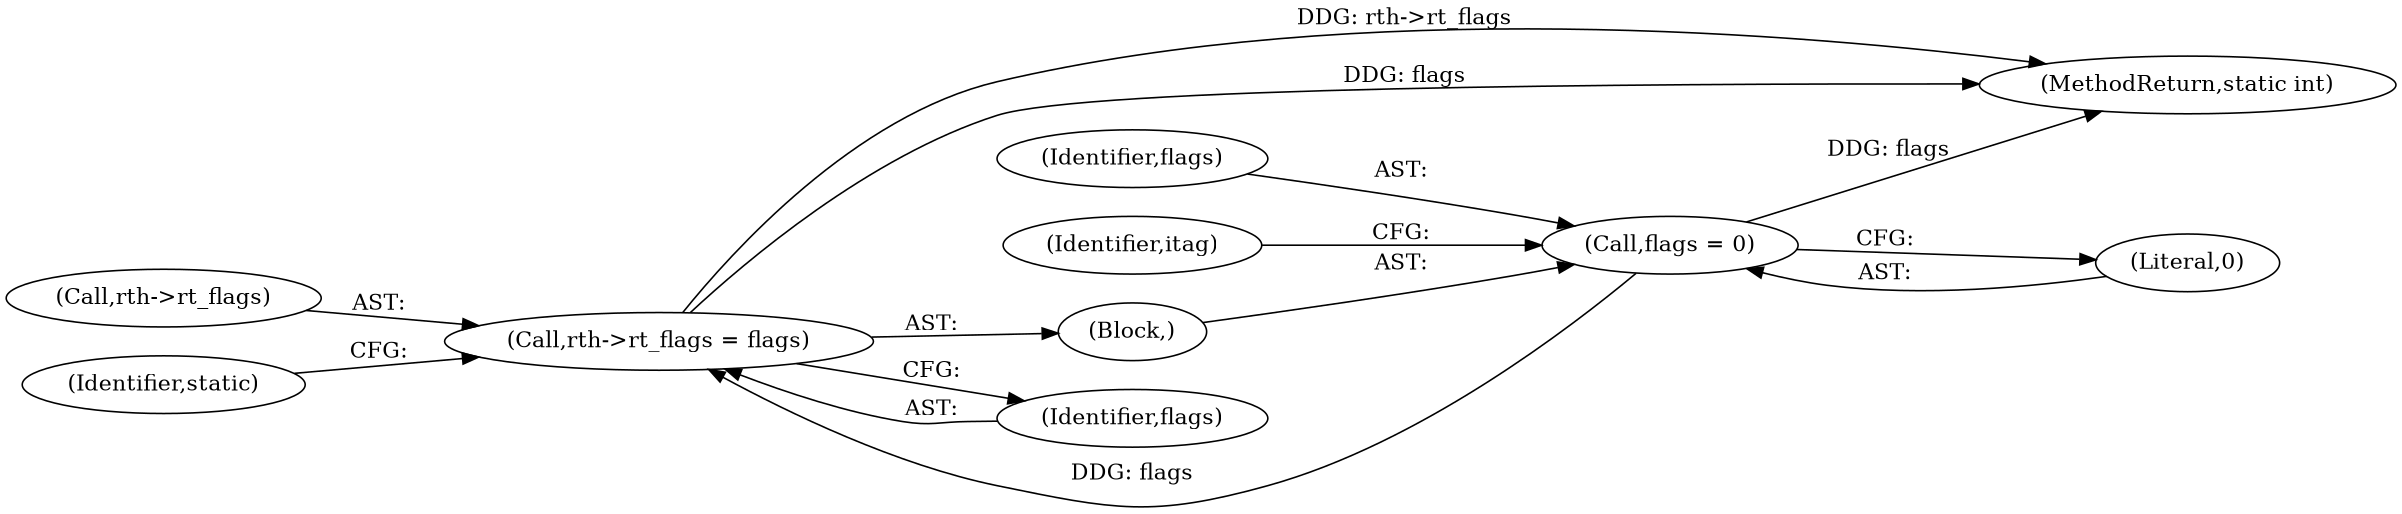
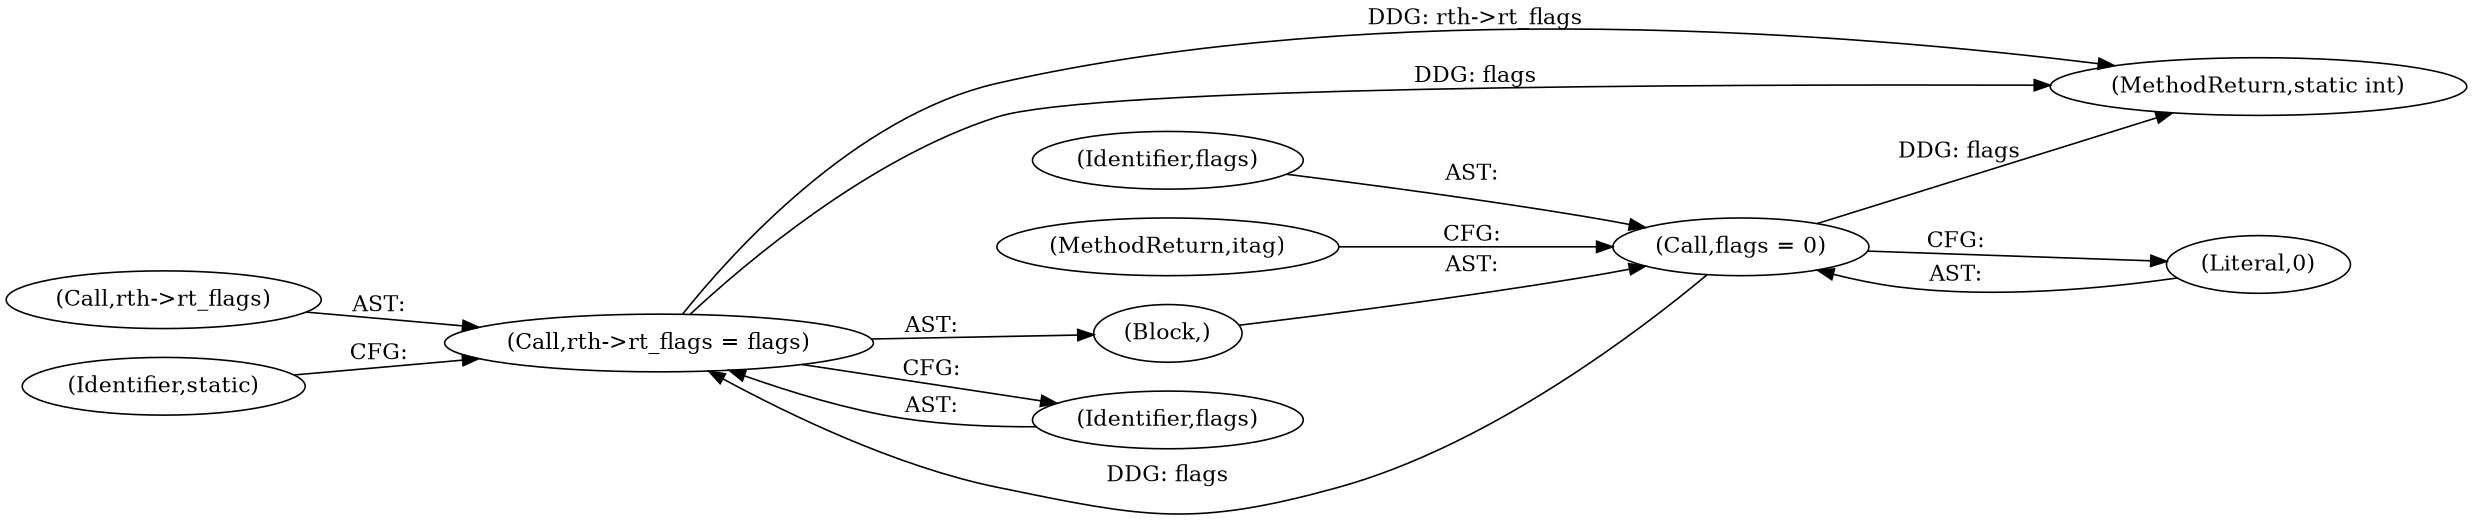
node "(Identifier,itag)": label "(Identifier,itag)" -> "(MethodReturn,itag)"
